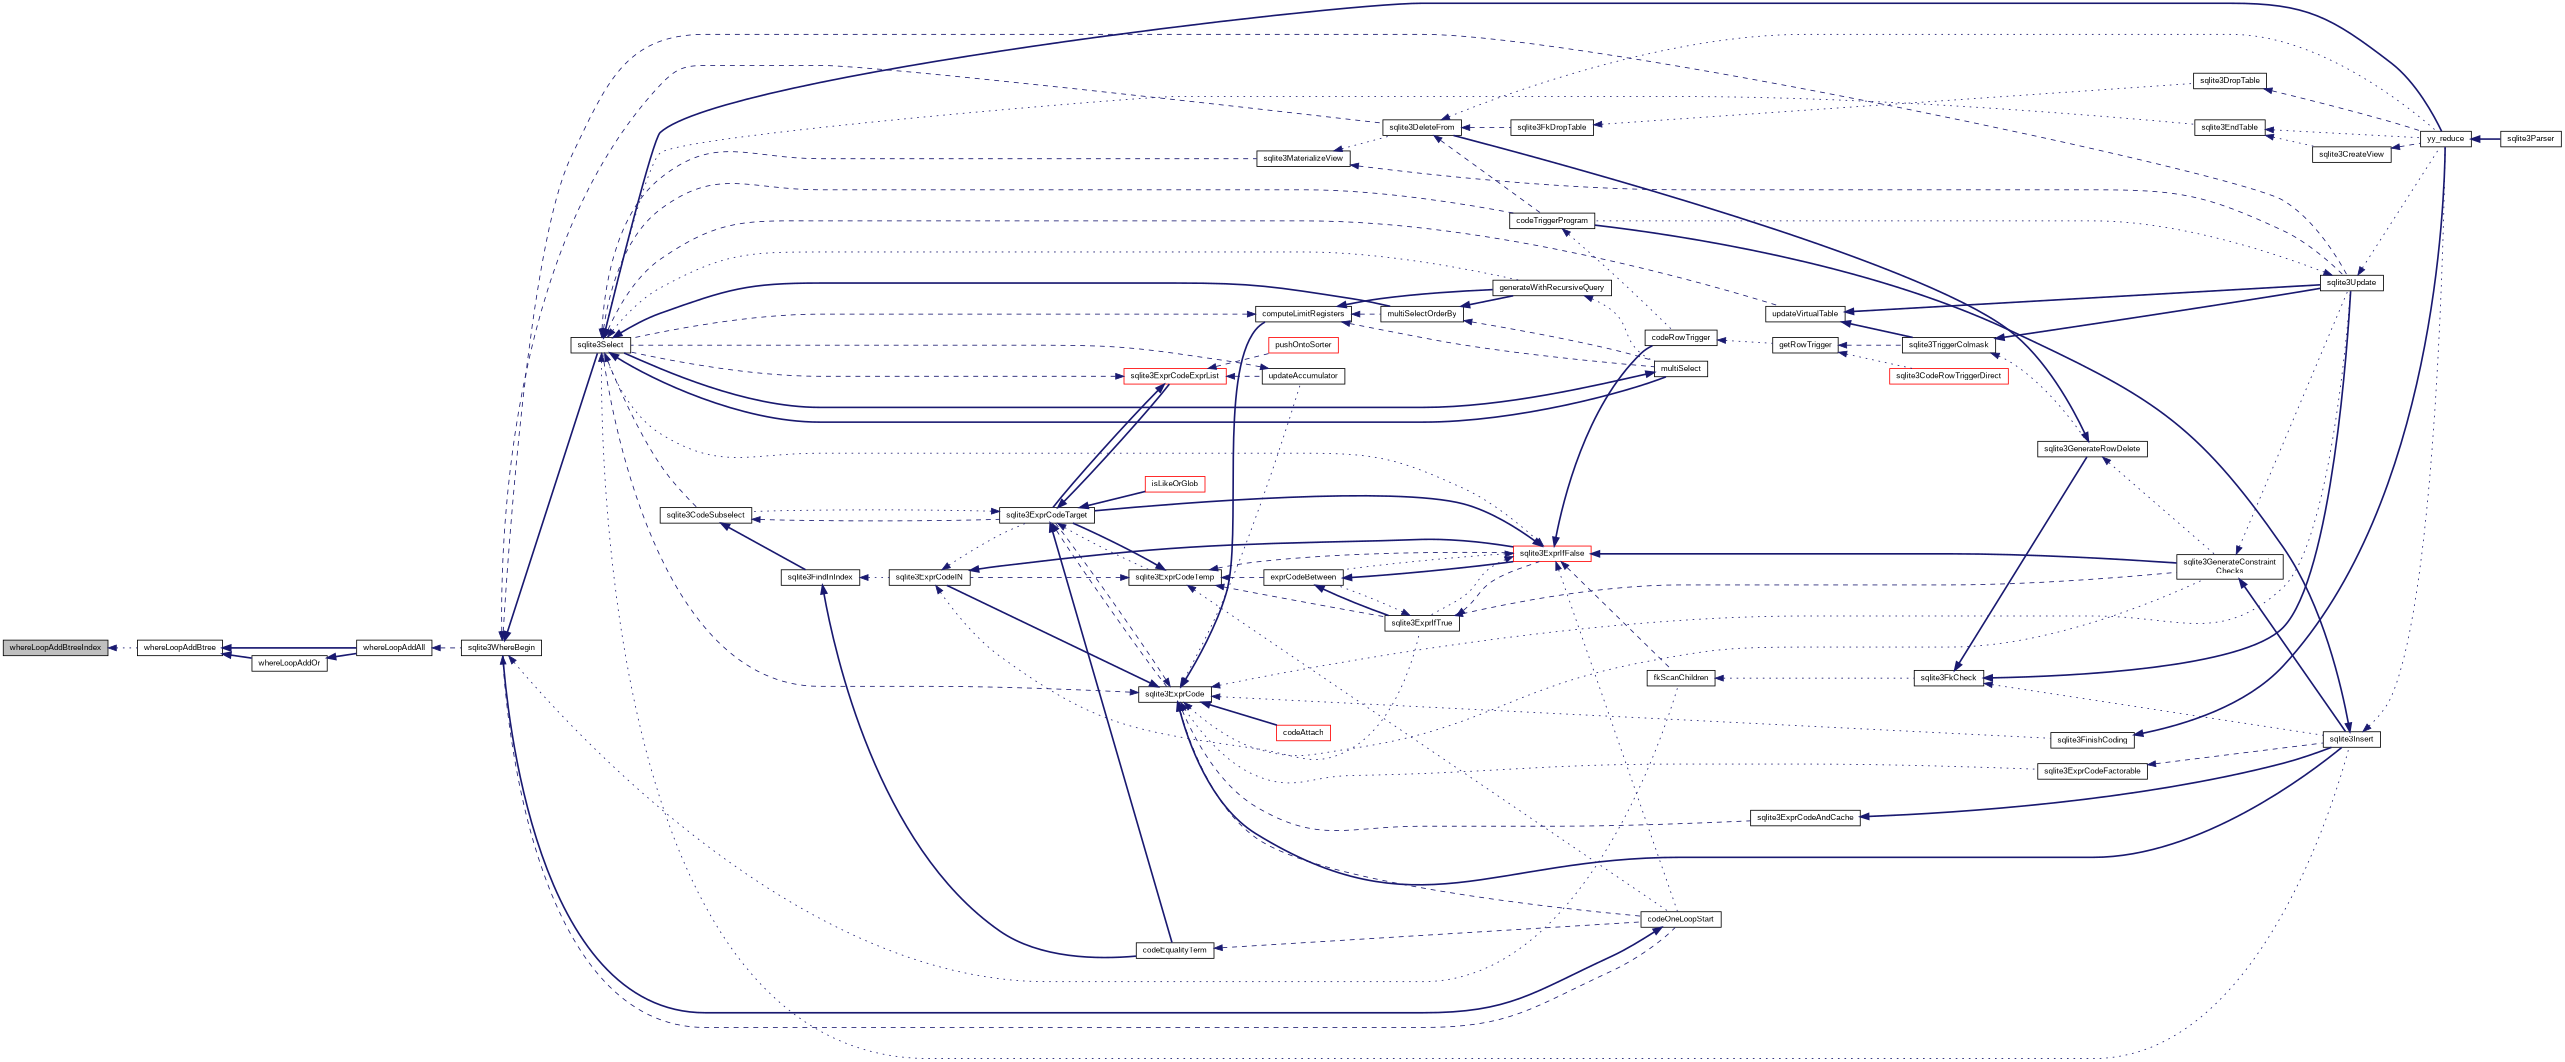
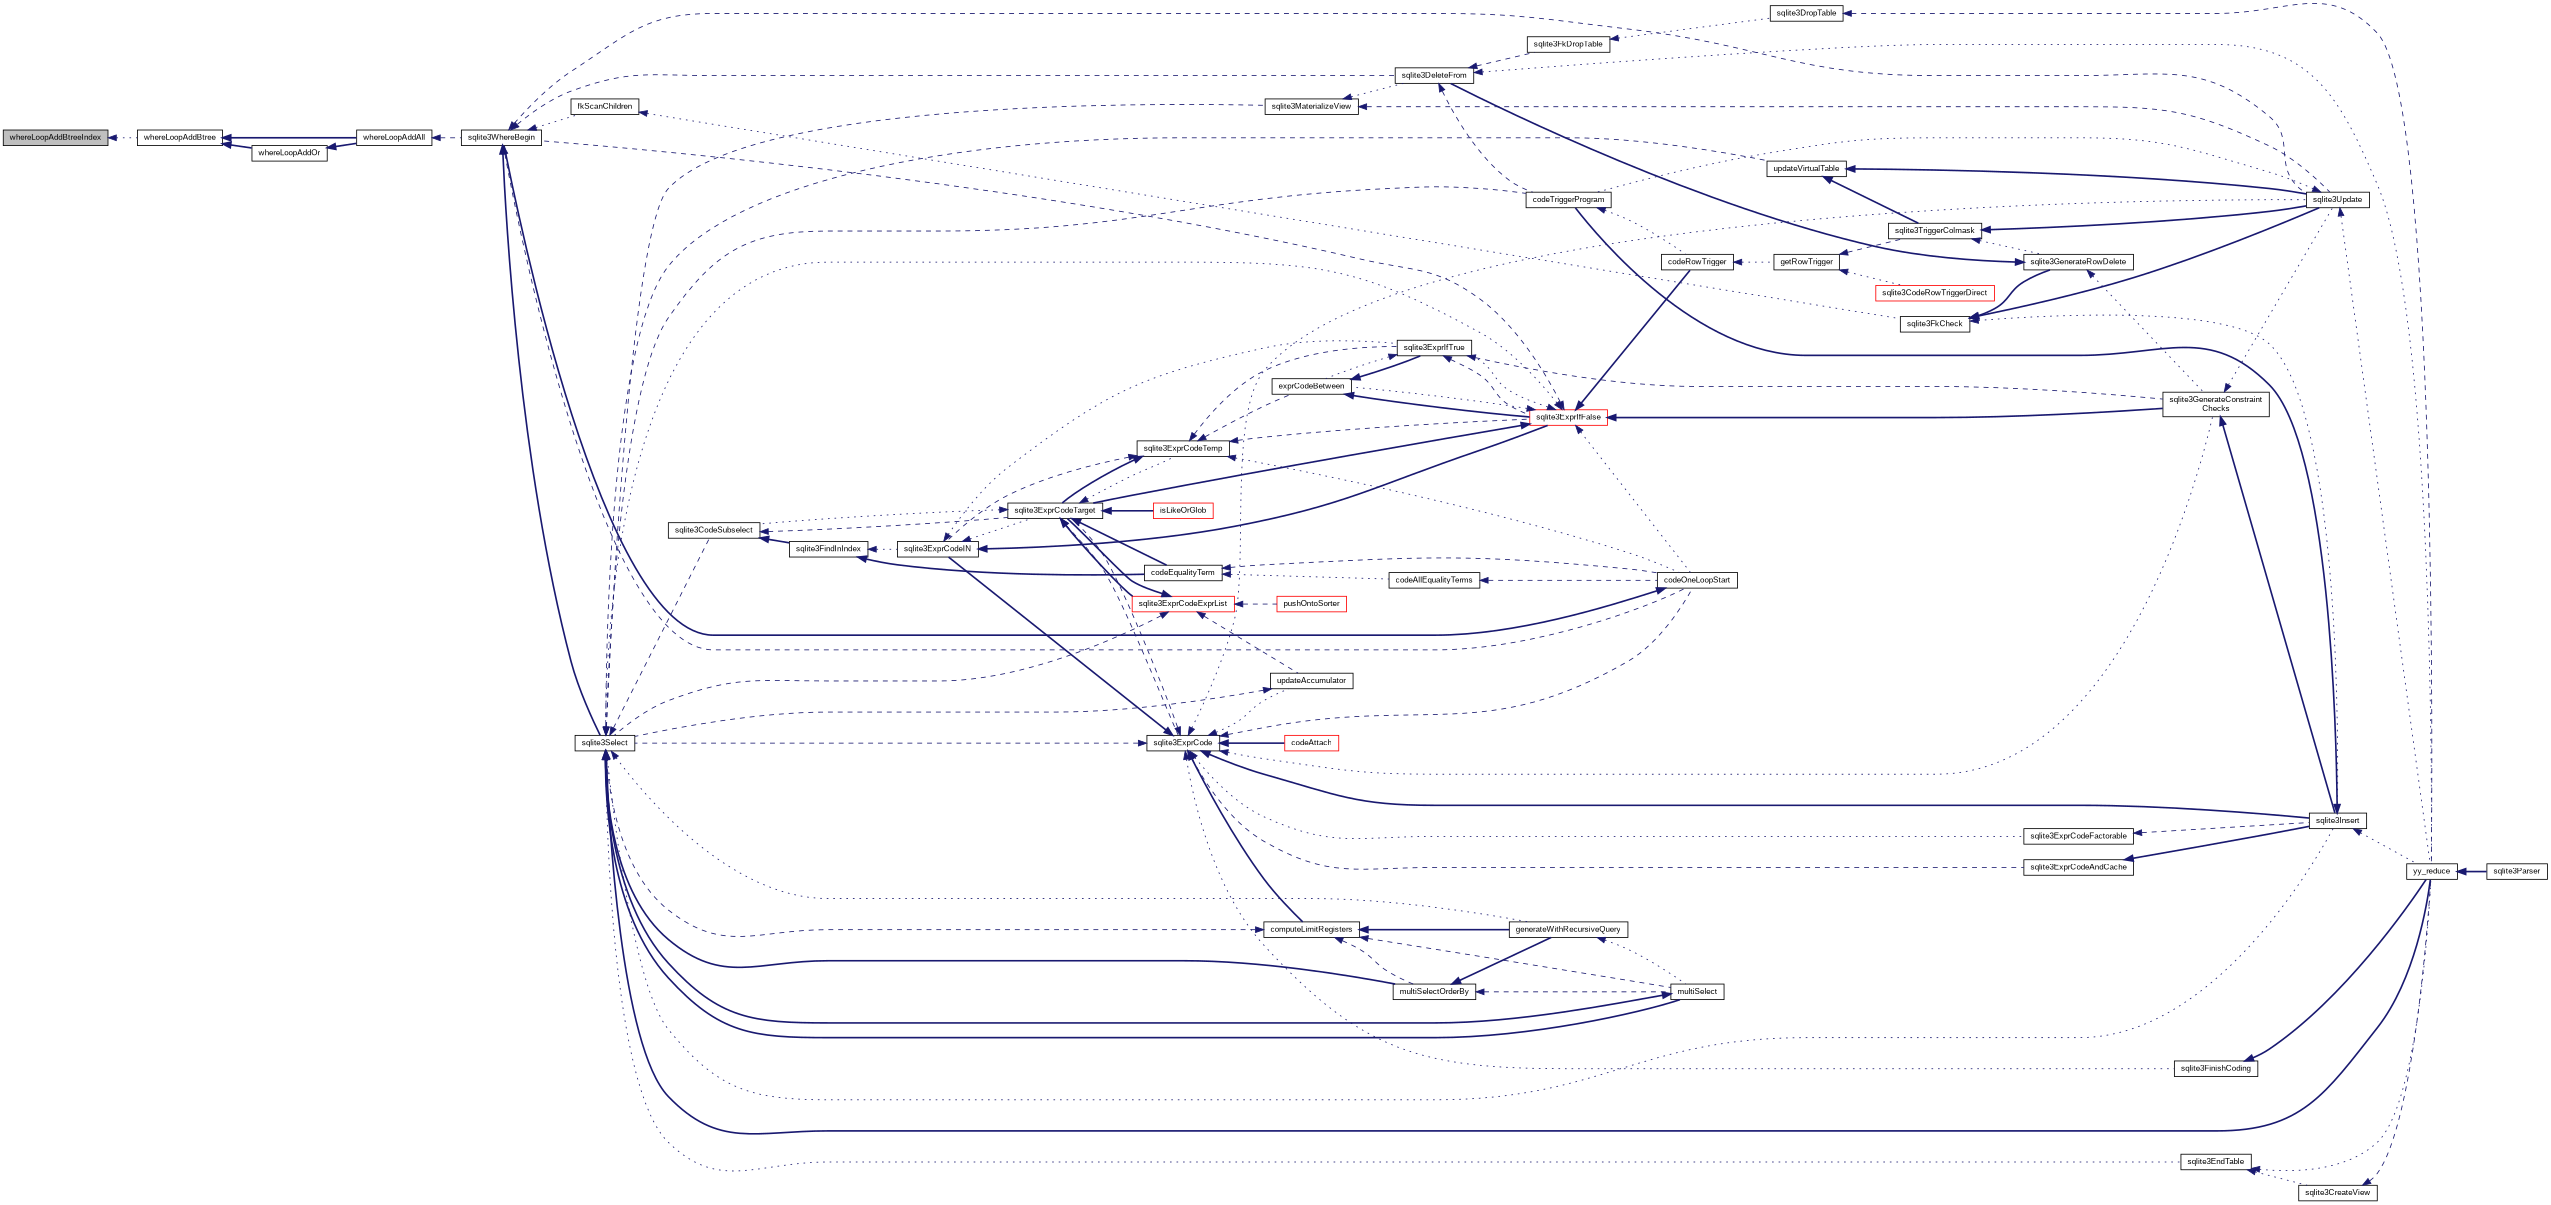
node "codeAllEqualityTerms": added
edge "fkScanChildren" -> "sqlite3ExprIfFalse": now "sqlite3WhereBegin" -> "sqlite3ExprIfFalse"
